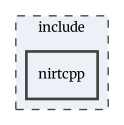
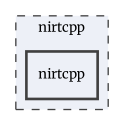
cluster "include": label "include" -> "nirtcpp"
